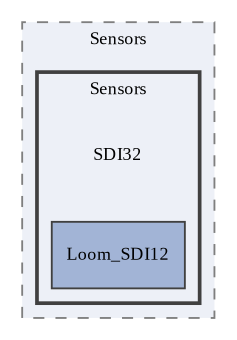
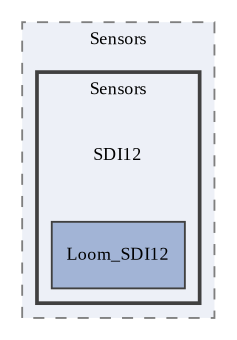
node "SDI32": label "SDI32" -> "SDI12"
